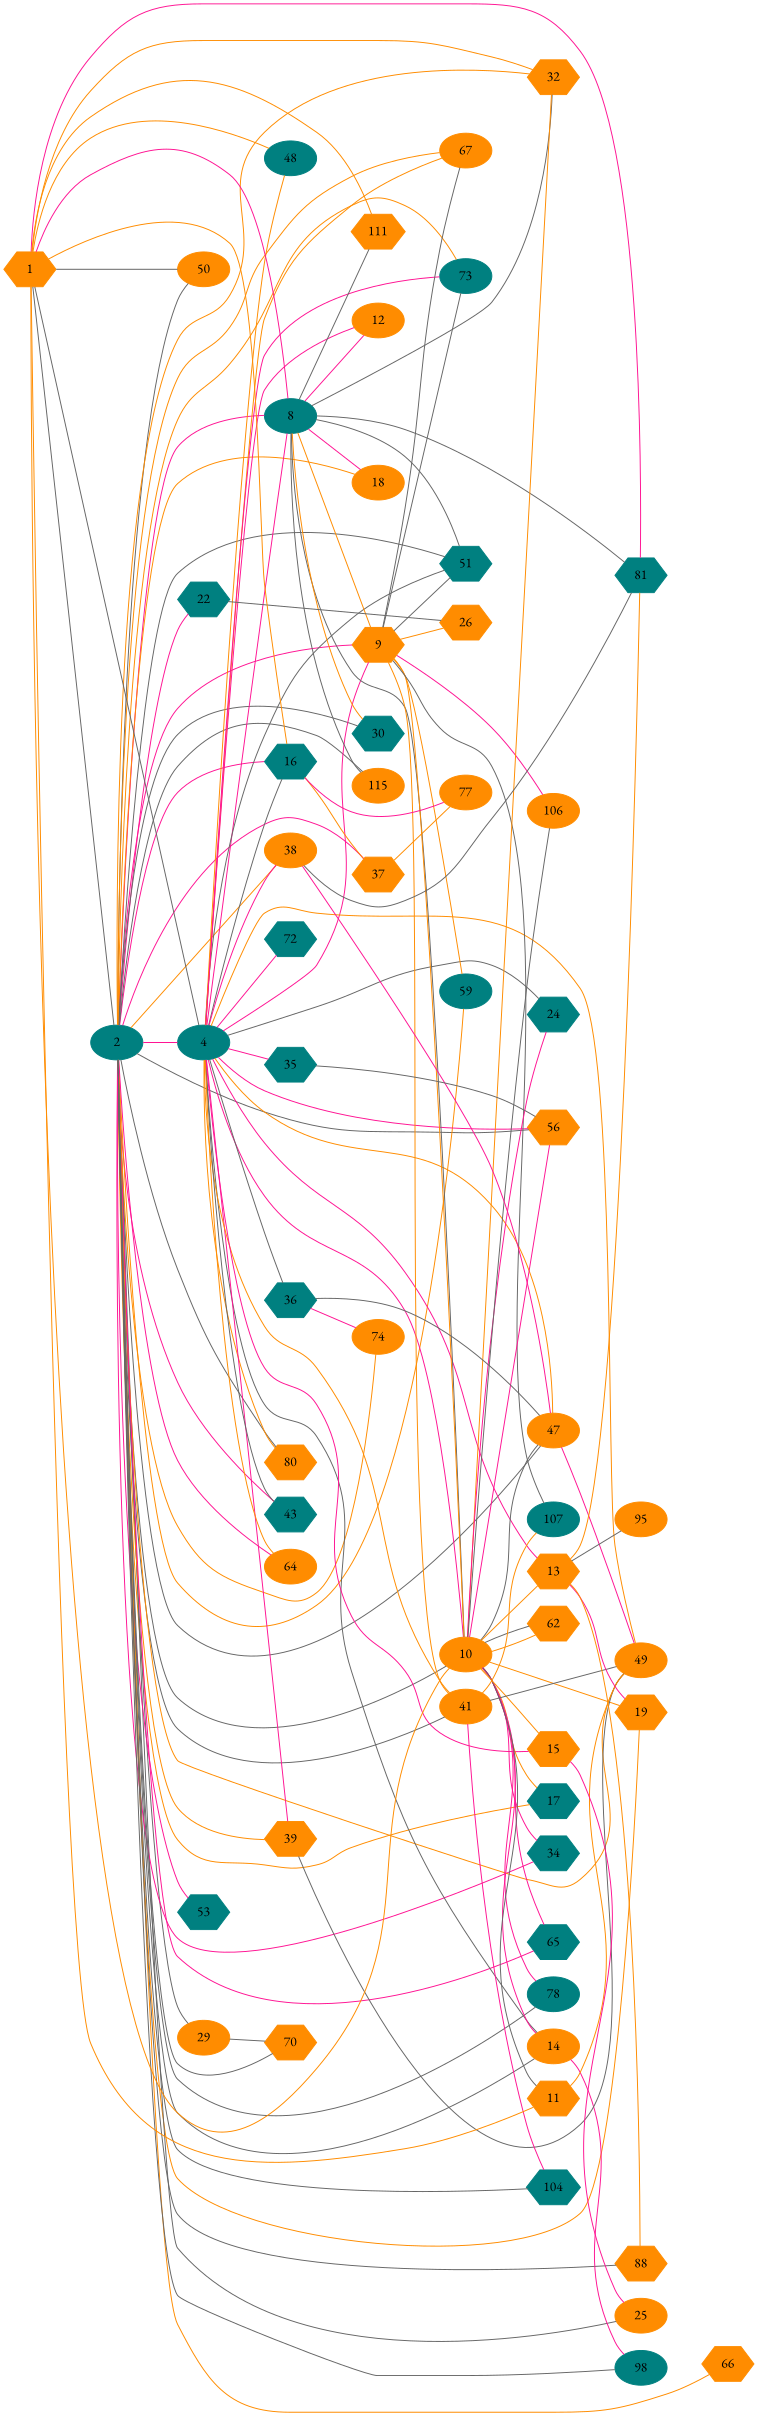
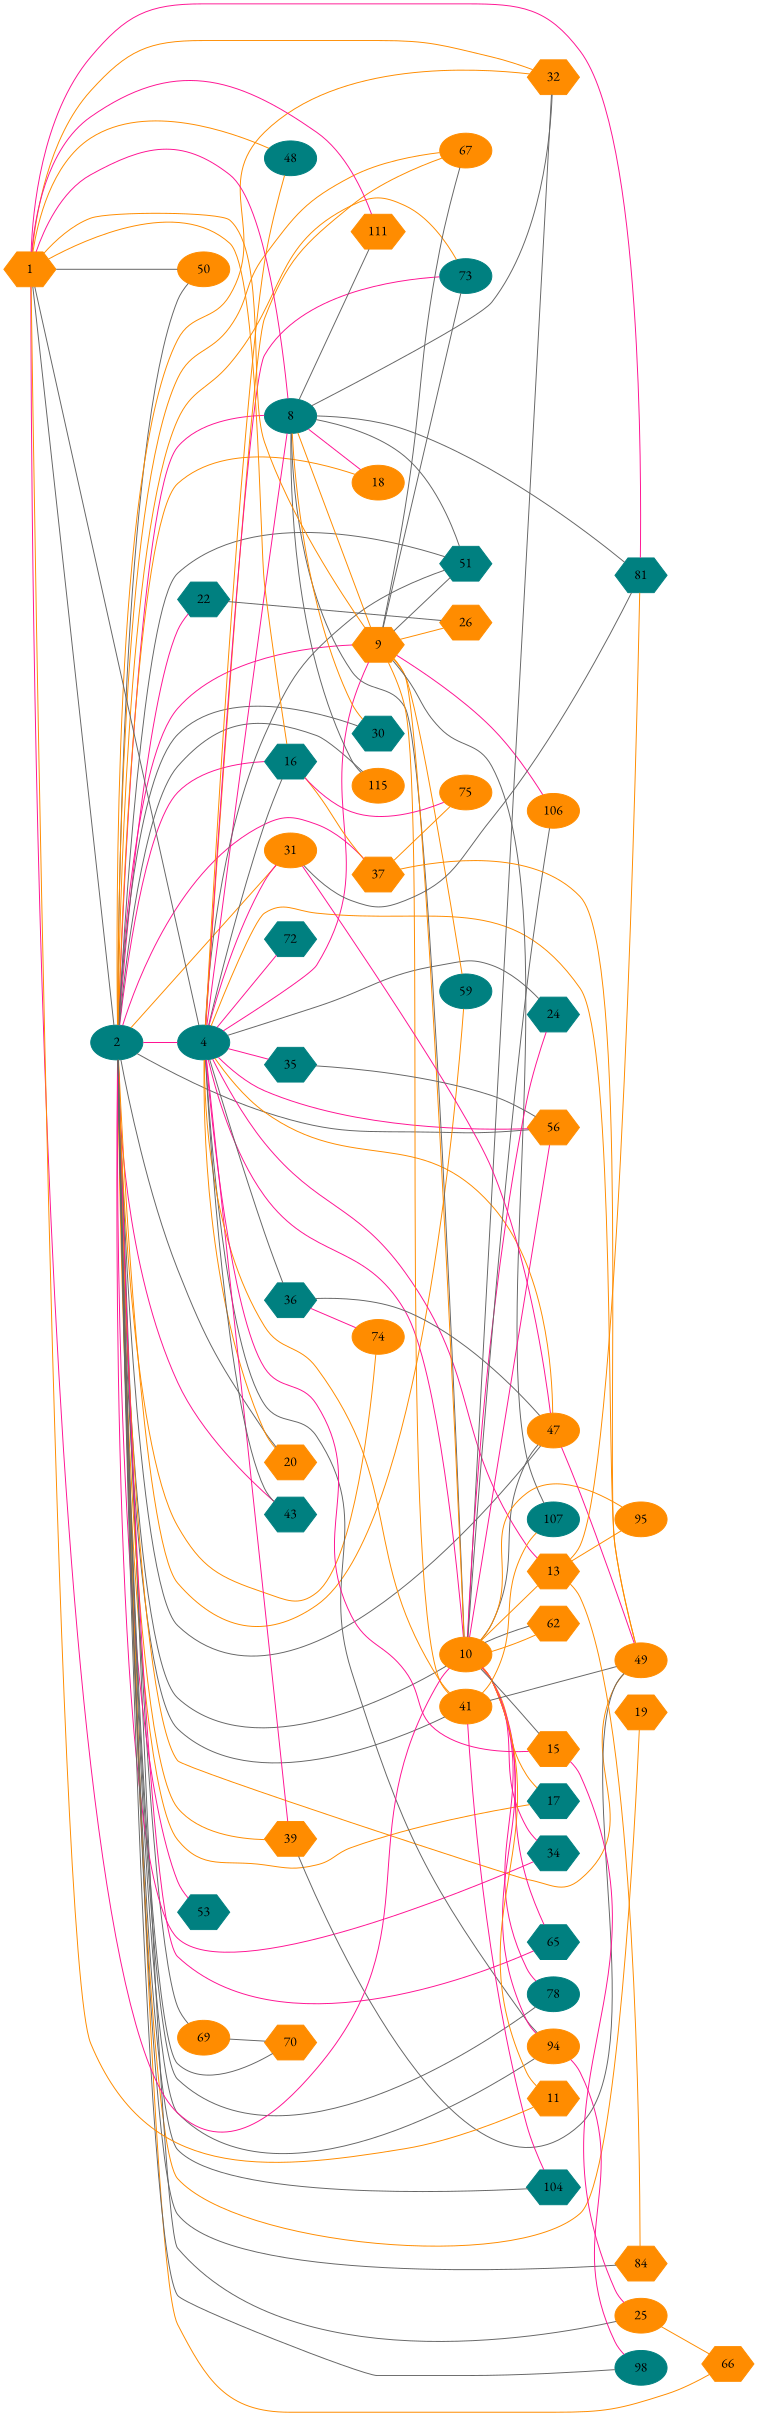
edge "111" -- "1": color darkorange -> deeppink
edge "1" -- "9": added
node "12": removed
node "77": label "77" -> "75"
node "38": label "38" -> "31"
edge "32" -- "10": color darkorange -> gray40
node "80": label "80" -> "20"
edge "1" -- "10": color darkorange -> deeppink
edge "95" -- "13": color gray40 -> darkorange
node "64": removed
edge "13" -- "19": removed
edge "10" -- "19": now "10" -- "95"
edge "10" -- "15": color darkorange -> gray40
edge "49" -- "11": now "49" -- "37"
edge "10" -- "11": color gray40 -> darkorange
node "29": label "29" -> "69"
node "14": label "14" -> "94"
node "88": label "88" -> "84"
edge "25" -- "66": added
